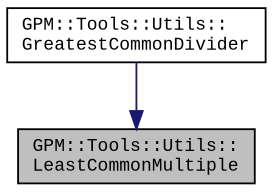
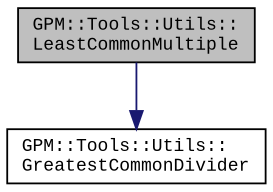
edge "GPM::Tools::Utils:: GreatestCommonDivider" -> "GPM::Tools::Utils:: LeastCommonMultiple": reversed
